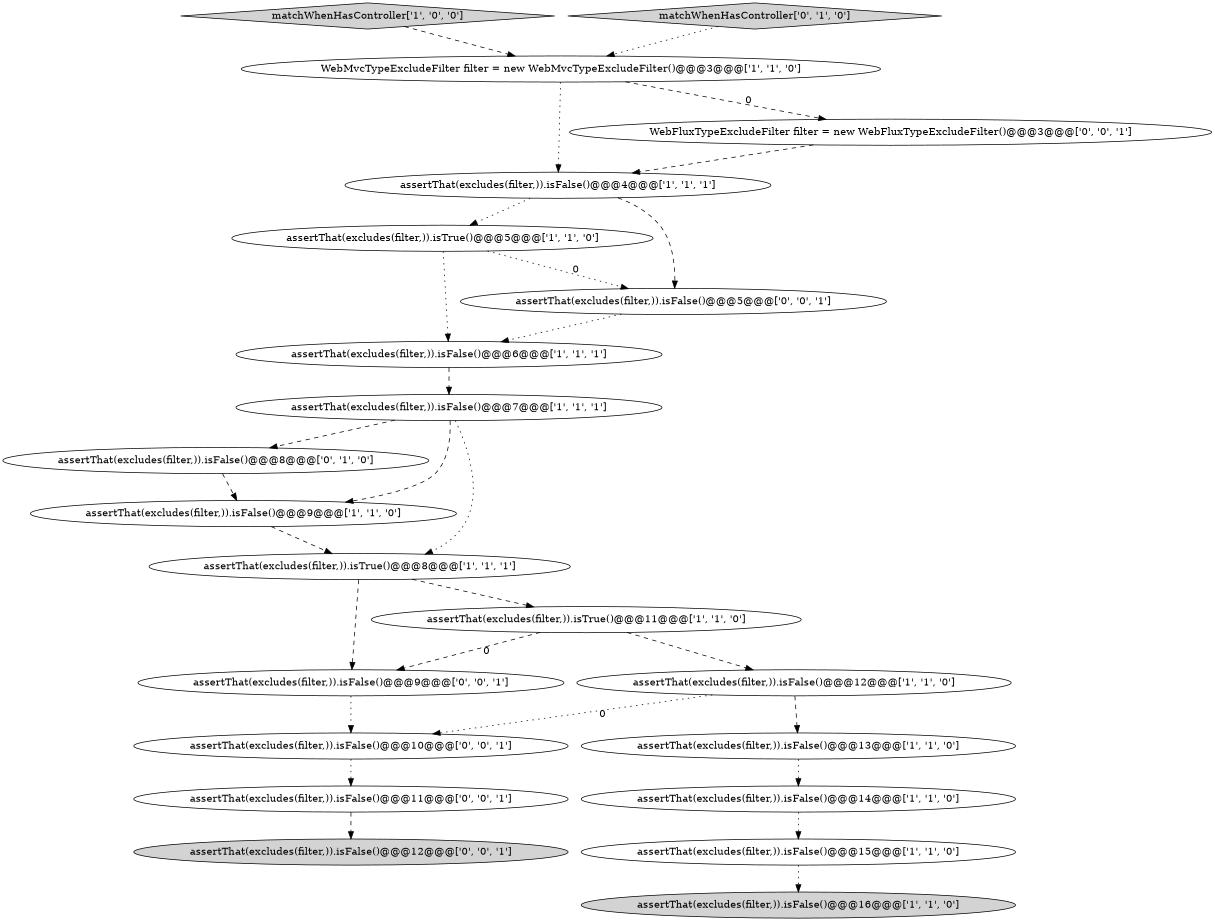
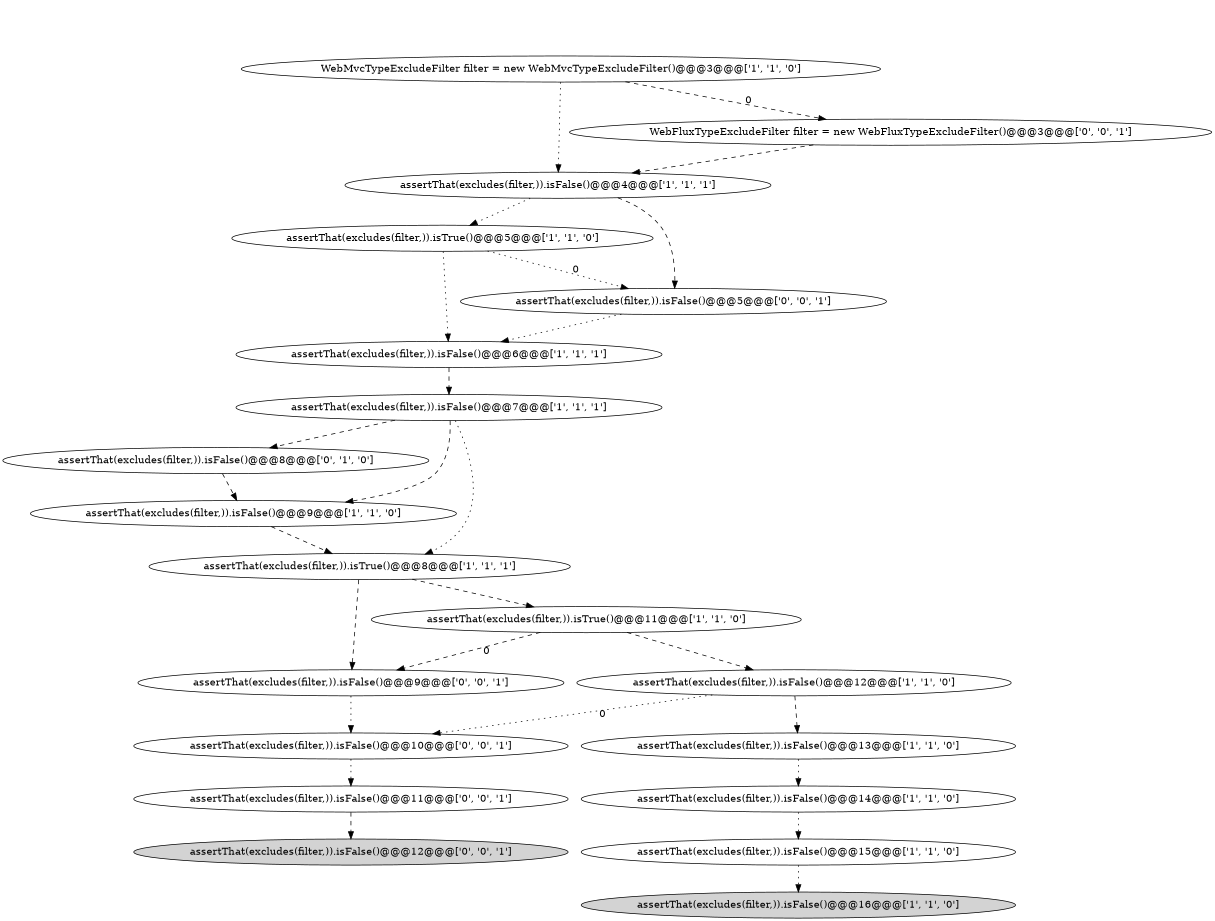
node "matchWhenHasController['1', '0', '0']": removed
node "matchWhenHasController['0', '1', '0']": removed
